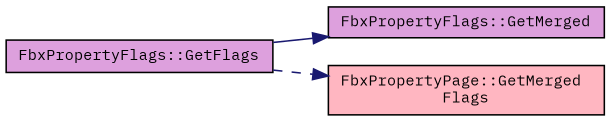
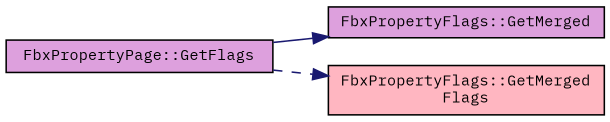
node "FbxPropertyFlags::GetFlags": label "FbxPropertyFlags::GetFlags" -> "FbxPropertyPage::GetFlags"
node "FbxPropertyPage::GetMerged Flags": label "FbxPropertyPage::GetMerged Flags" -> "FbxPropertyFlags::GetMerged Flags"
